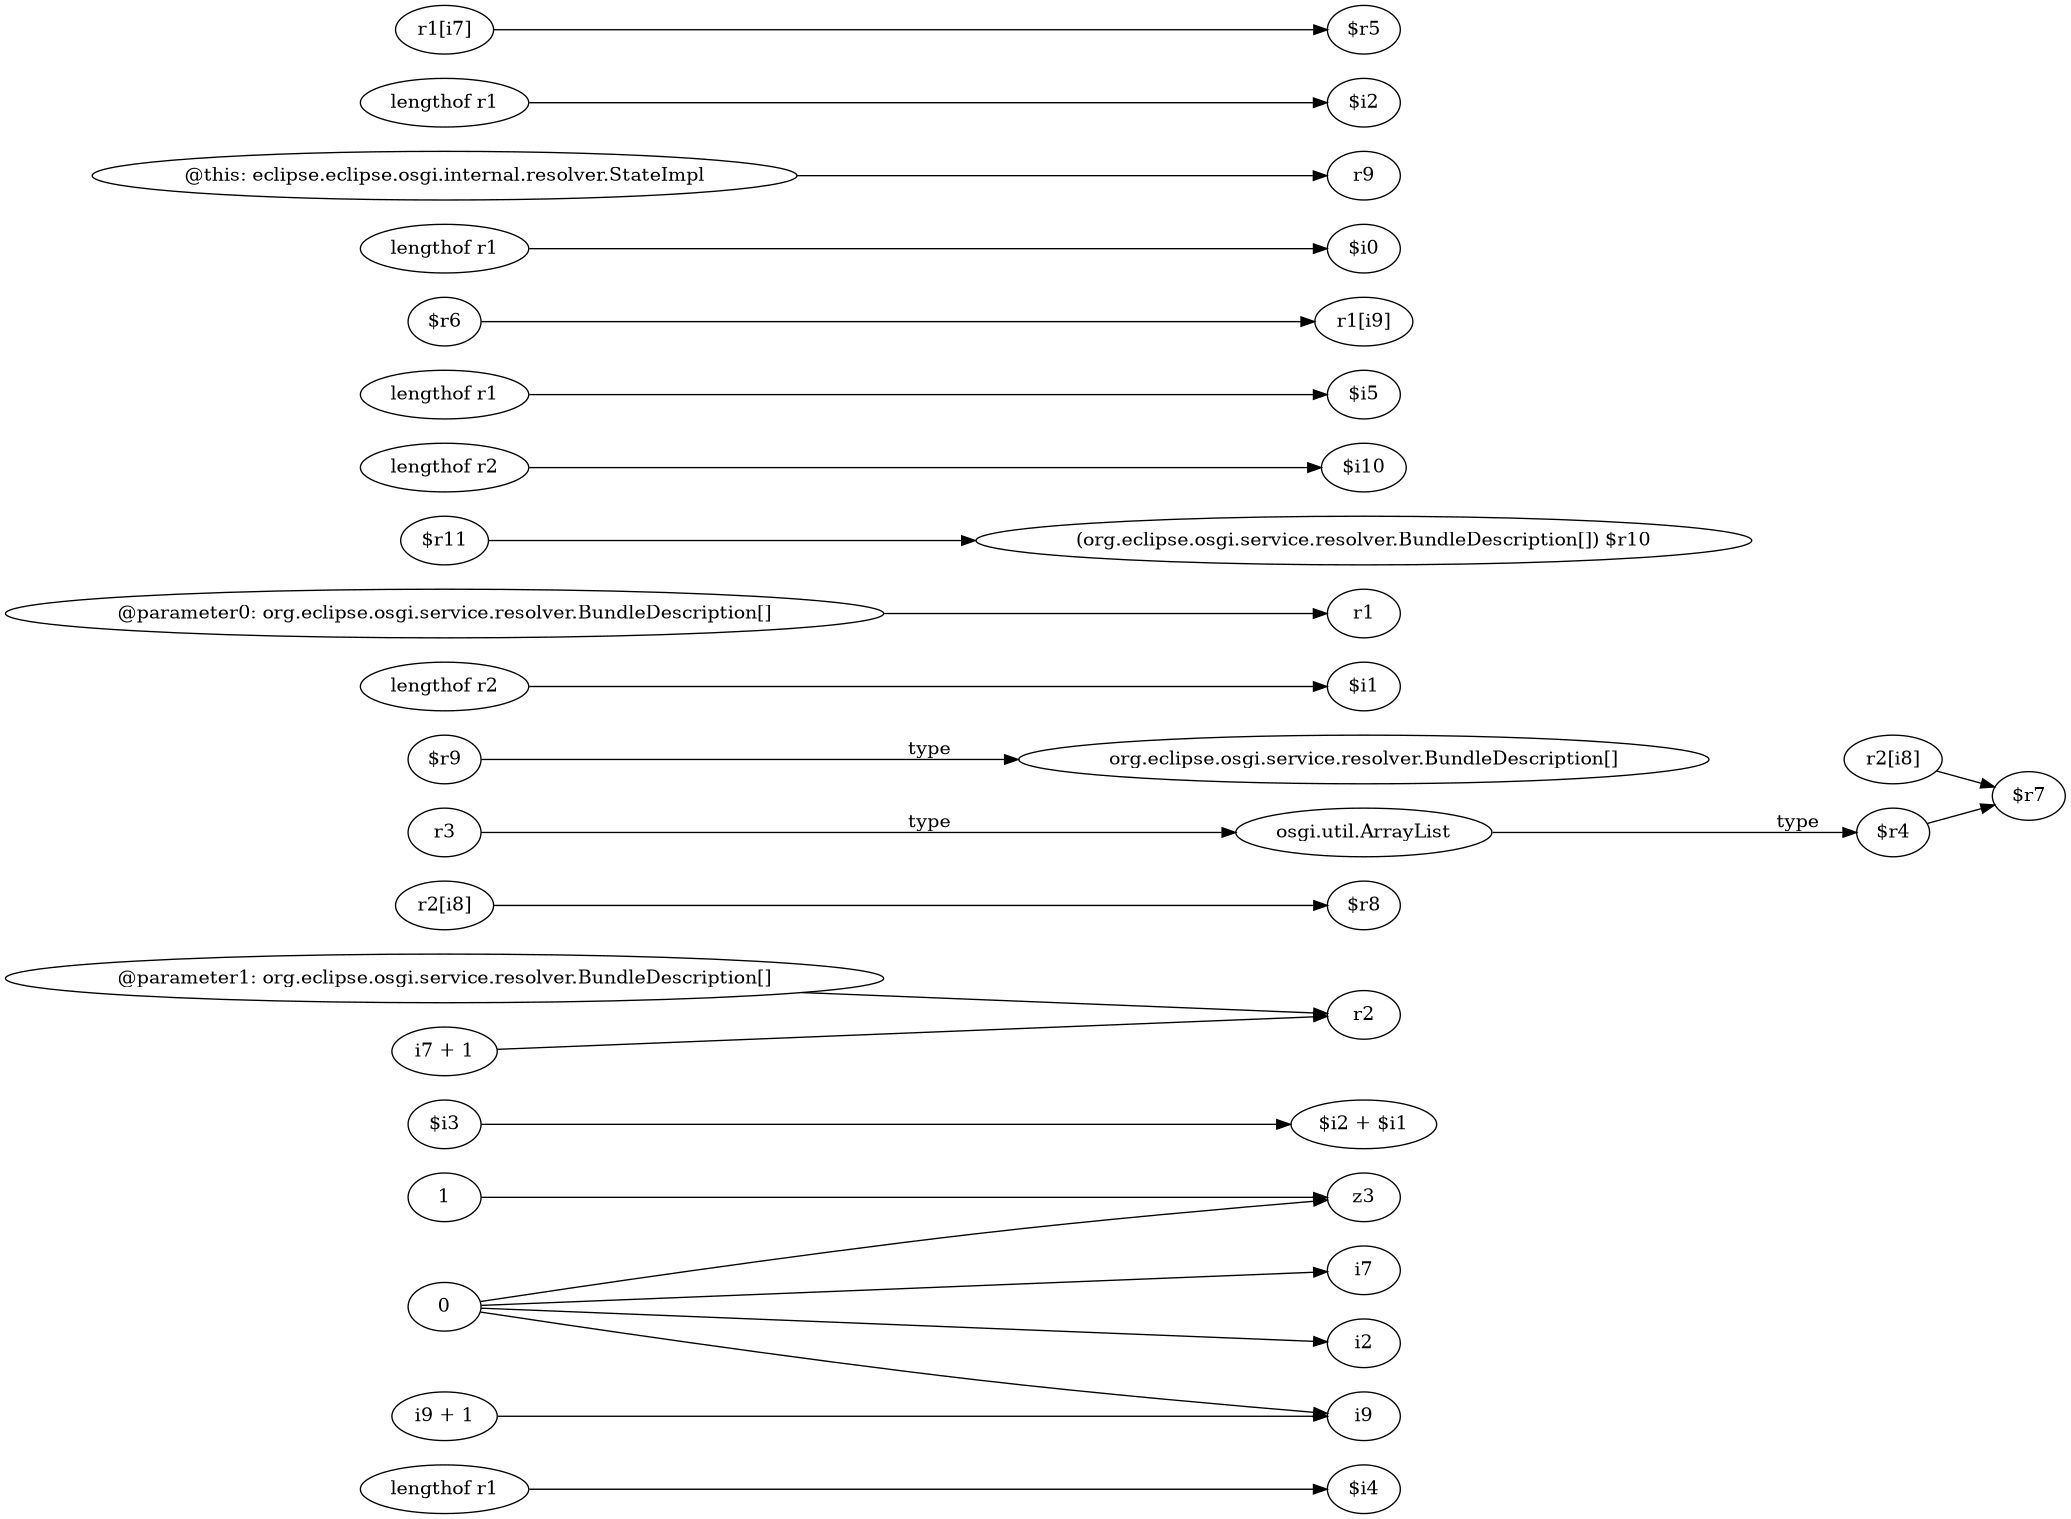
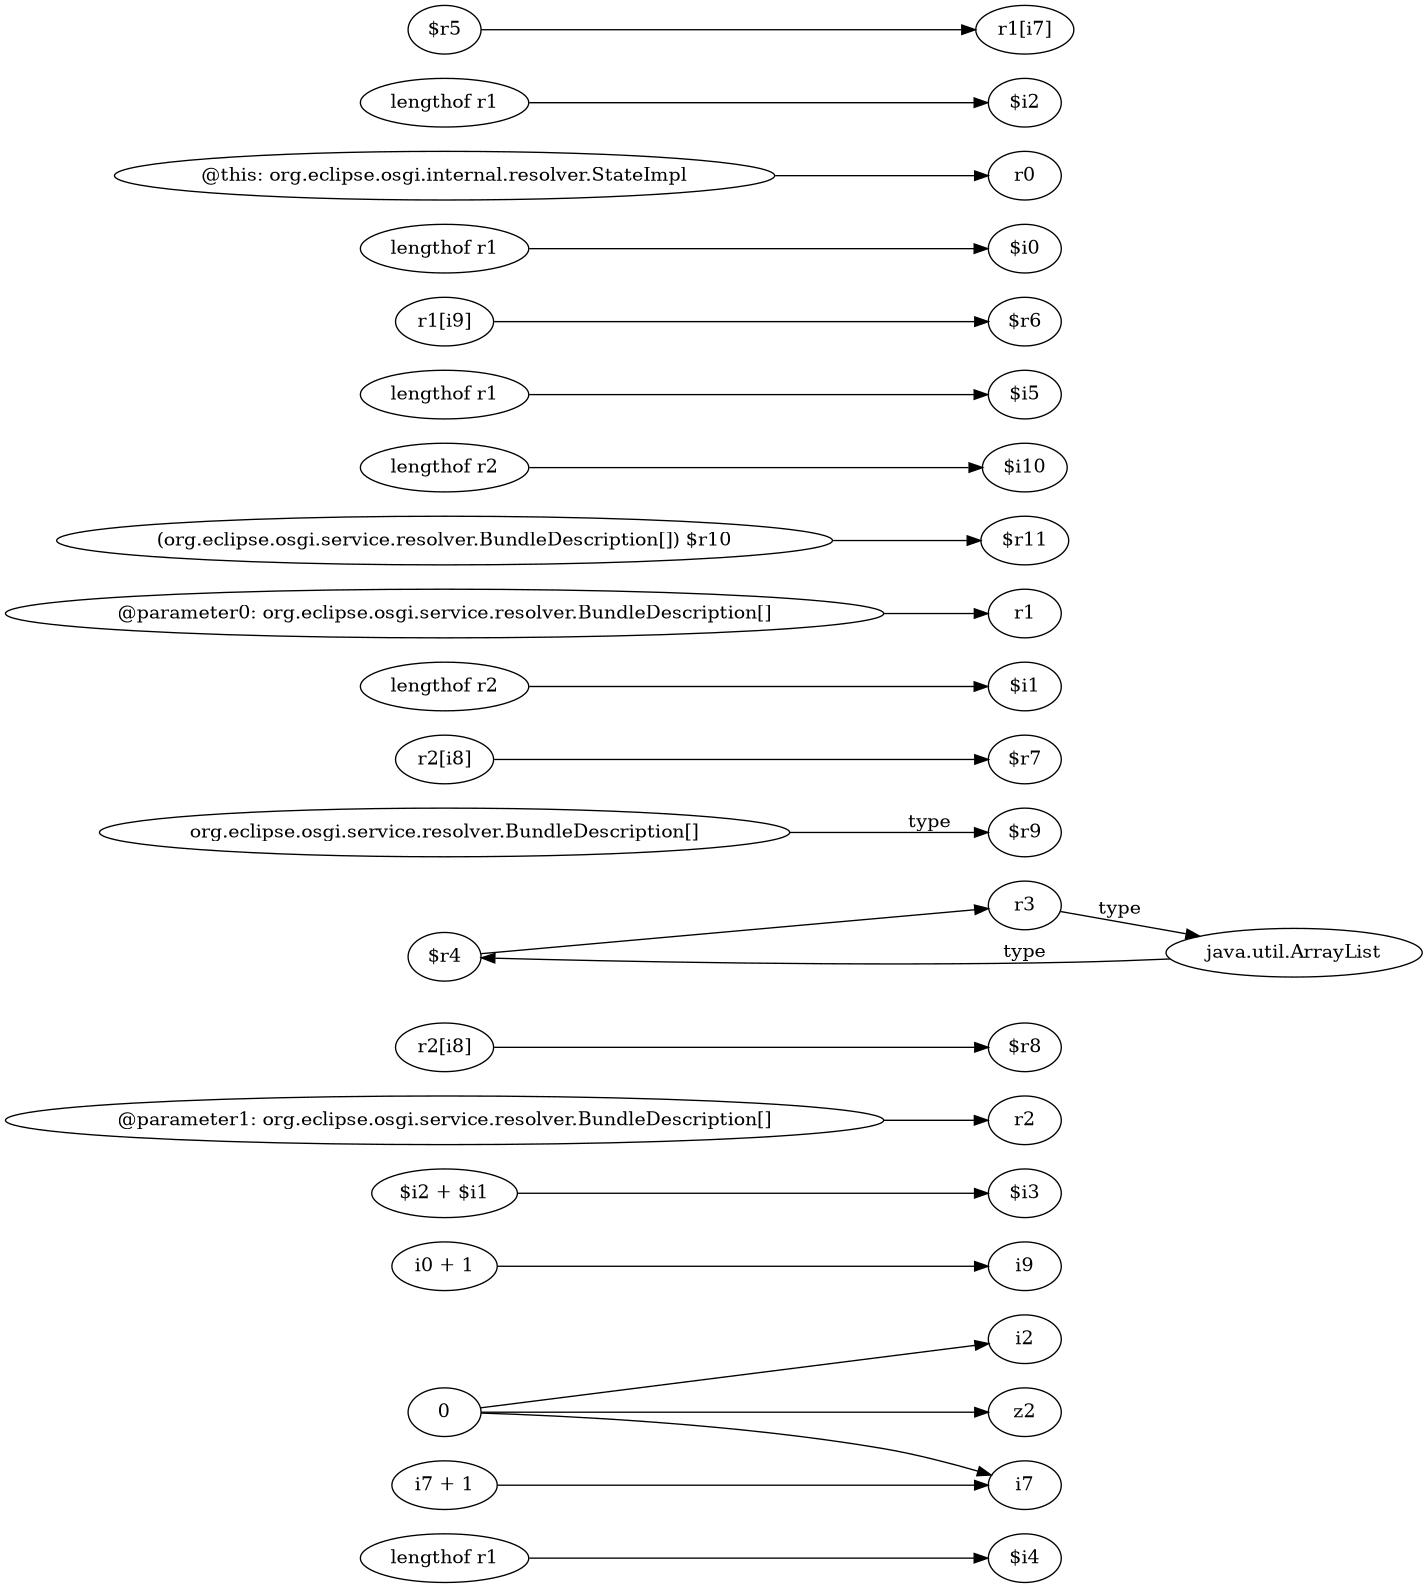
edge "r1[i7]" -> "$r5": reversed
node "@this: eclipse.eclipse.osgi.internal.resolver.StateImpl": label "@this: eclipse.eclipse.osgi.internal.resolver.StateImpl" -> "@this: org.eclipse.osgi.internal.resolver.StateImpl"
node "r9": label "r9" -> "r0"
edge "$r6" -> "r1[i9]": reversed
edge "$r11" -> "(org.eclipse.osgi.service.resolver.BundleDescription[]) $r10": reversed
edge "$r9" -> "org.eclipse.osgi.service.resolver.BundleDescription[]": reversed
edge "$r4" -> "$r7": now "$r4" -> "r3"
node "osgi.util.ArrayList": label "osgi.util.ArrayList" -> "java.util.ArrayList"
edge "i7 + 1" -> "r2": now "i7 + 1" -> "i7"
edge "$i3" -> "$i2 + $i1": reversed
node "1": removed
node "z3": label "z3" -> "z2"
edge "0" -> "i9": removed
node "i9 + 1": label "i9 + 1" -> "i0 + 1"
